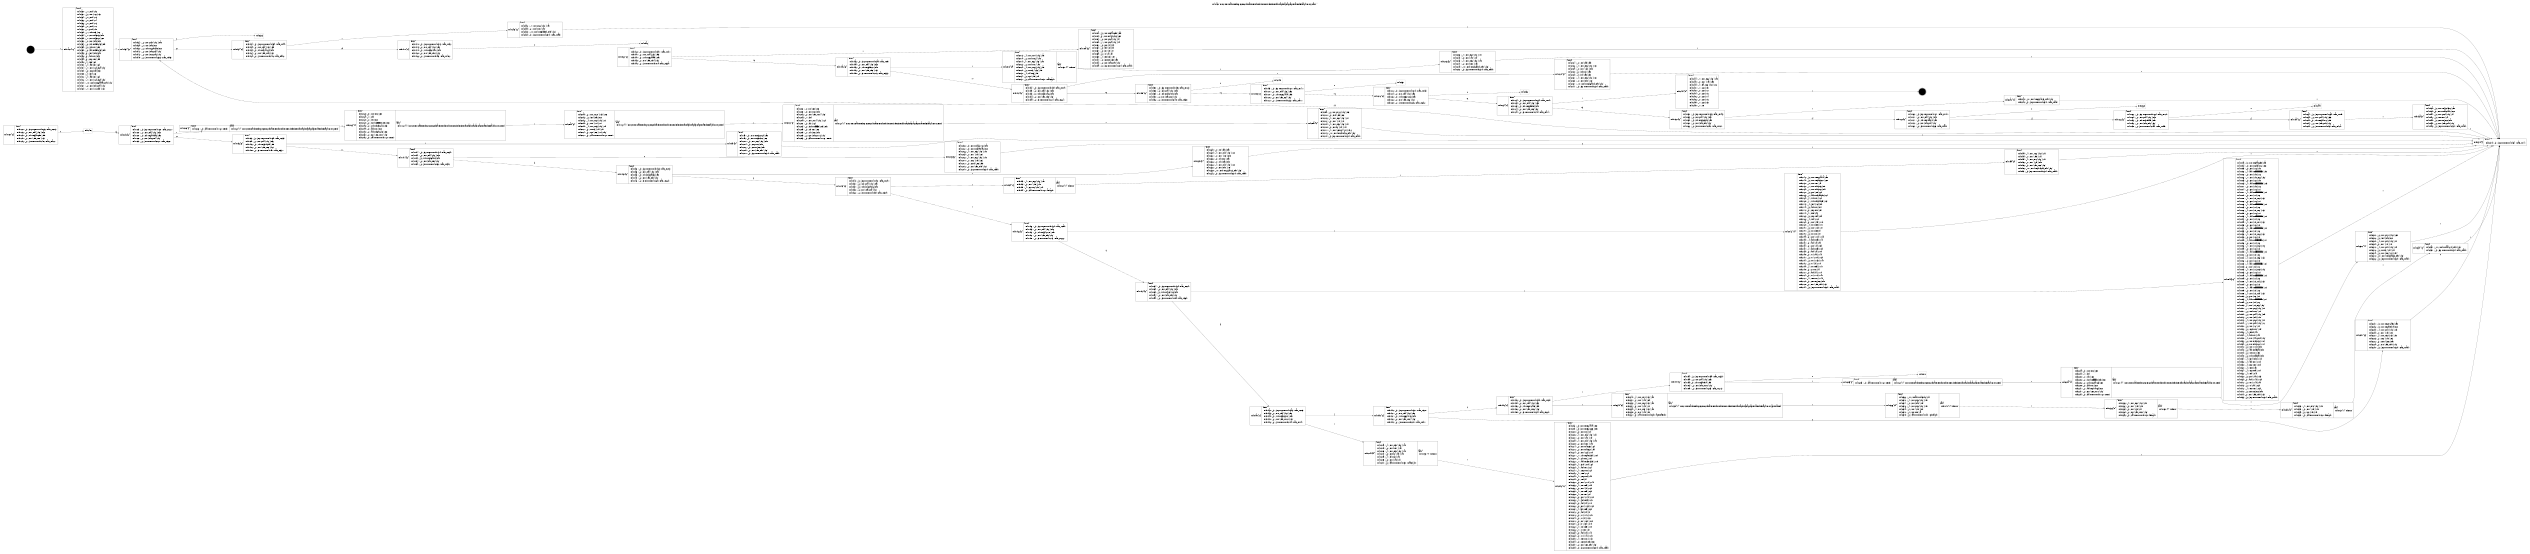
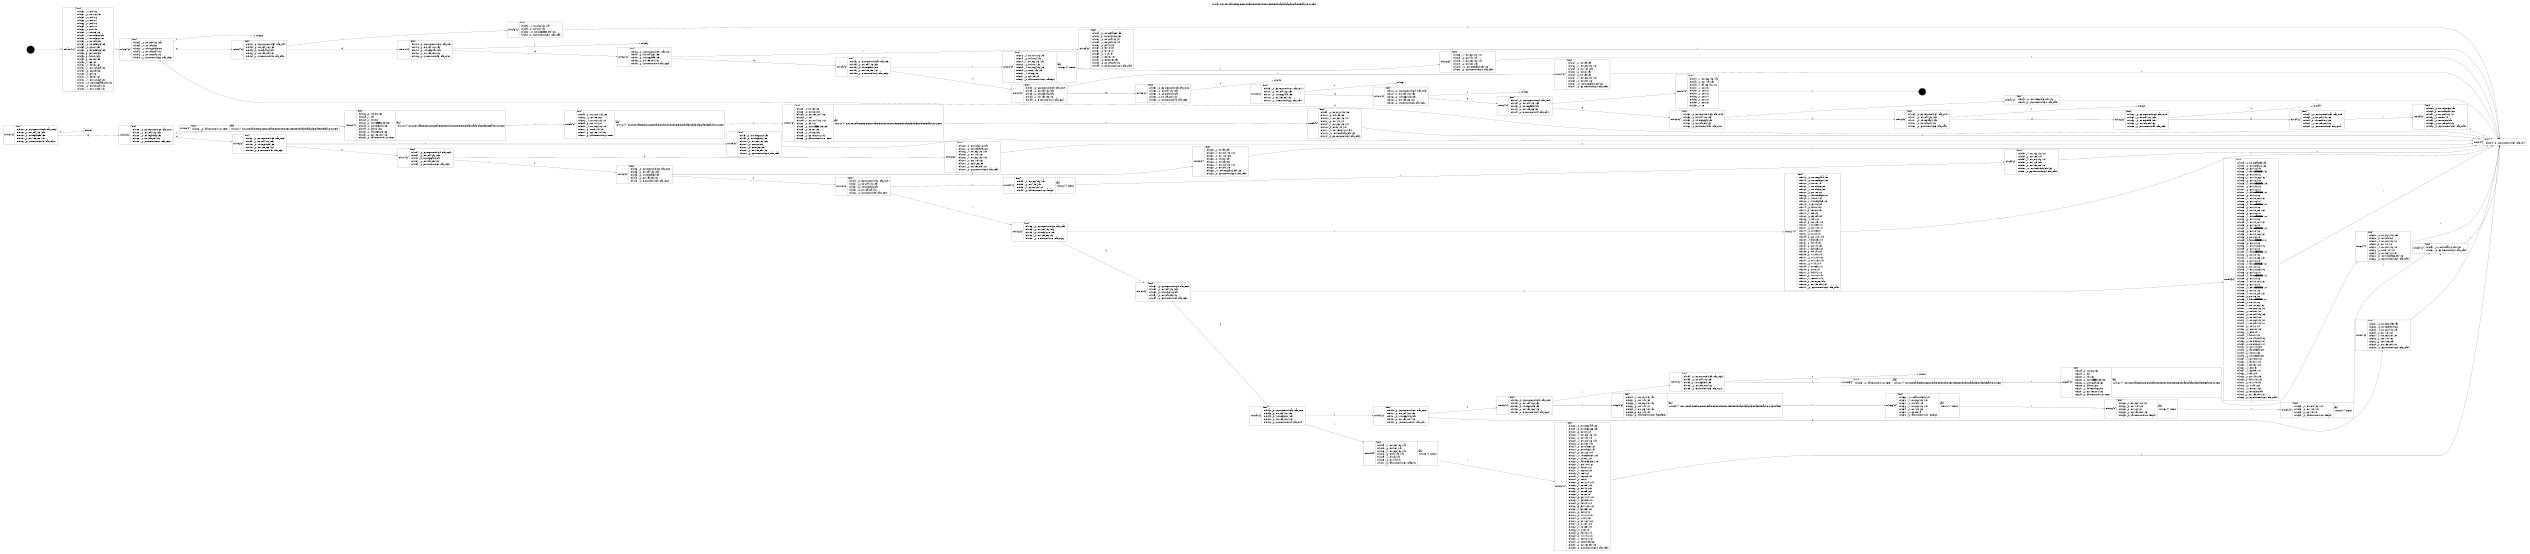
edge "0x401b70 [28]" -> "0x401b8c [28]": added, label "19"
edge "0x401be0 [28]" -> "0x401bfc [28]": removed, label "16"
edge "0x4024ec" -> "0x401cdc [28]": now "0x401cc0 [28]" -> "0x401cdc [28]"
